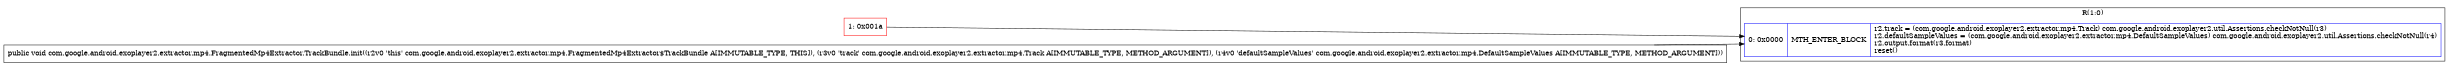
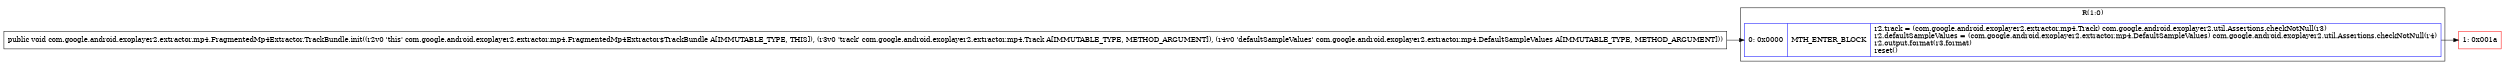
edge "1: 0x001a" -> "0: 0x0000": reversed
